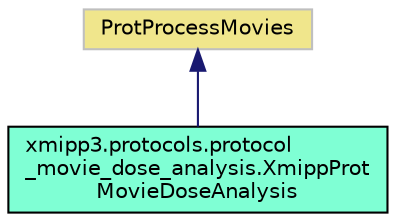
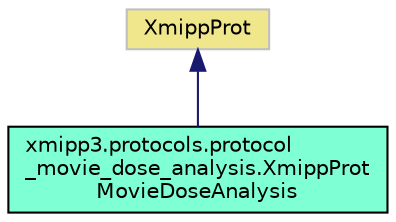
node "ProtProcessMovies": label "ProtProcessMovies" -> "XmippProt"
